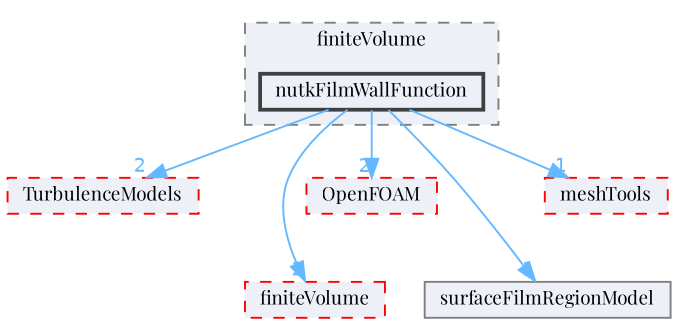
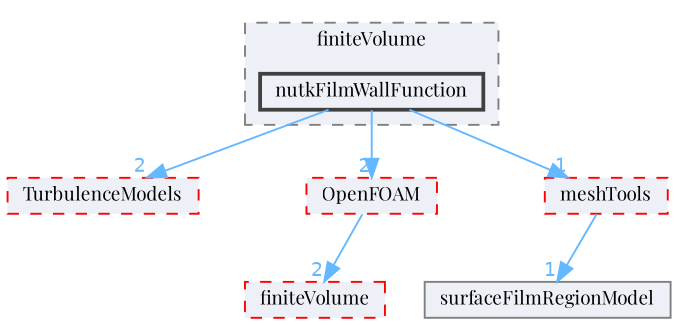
edge "nutkFilmWallFunction" -> "finiteVolume": now "OpenFOAM" -> "finiteVolume"
edge "nutkFilmWallFunction" -> "surfaceFilmRegionModel": now "meshTools" -> "surfaceFilmRegionModel"
